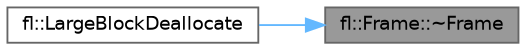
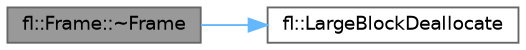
edge "fl::LargeBlockDeallocate" -> "fl::Frame::~Frame": reversed
